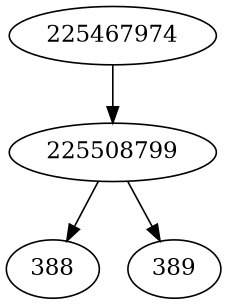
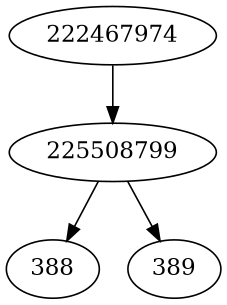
node "225467974": label "225467974" -> "222467974"
